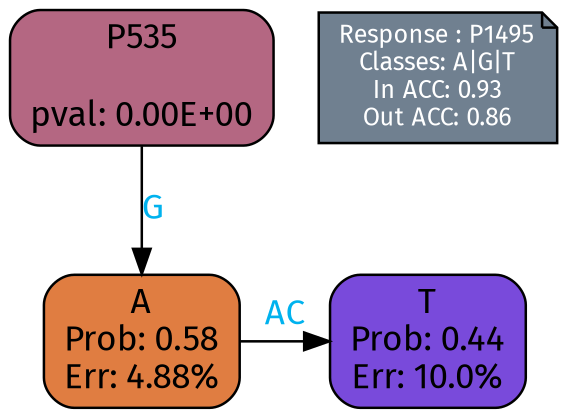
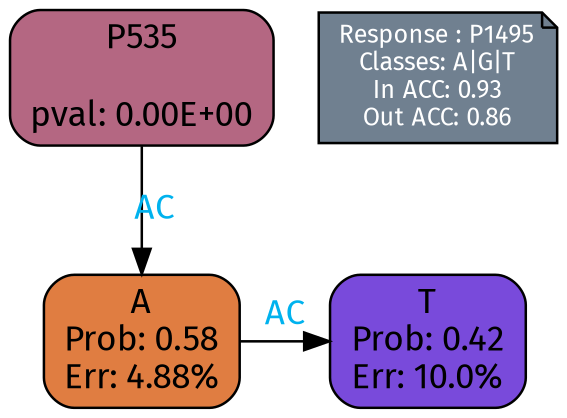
edge "P535 pval: 0.00E+00" -> "A Prob: 0.58 Err: 4.88%": label "G" -> "AC"
node "T Prob: 0.44 Err: 10.0%": label "T Prob: 0.44 Err: 10.0%" -> "T Prob: 0.42 Err: 10.0%"
